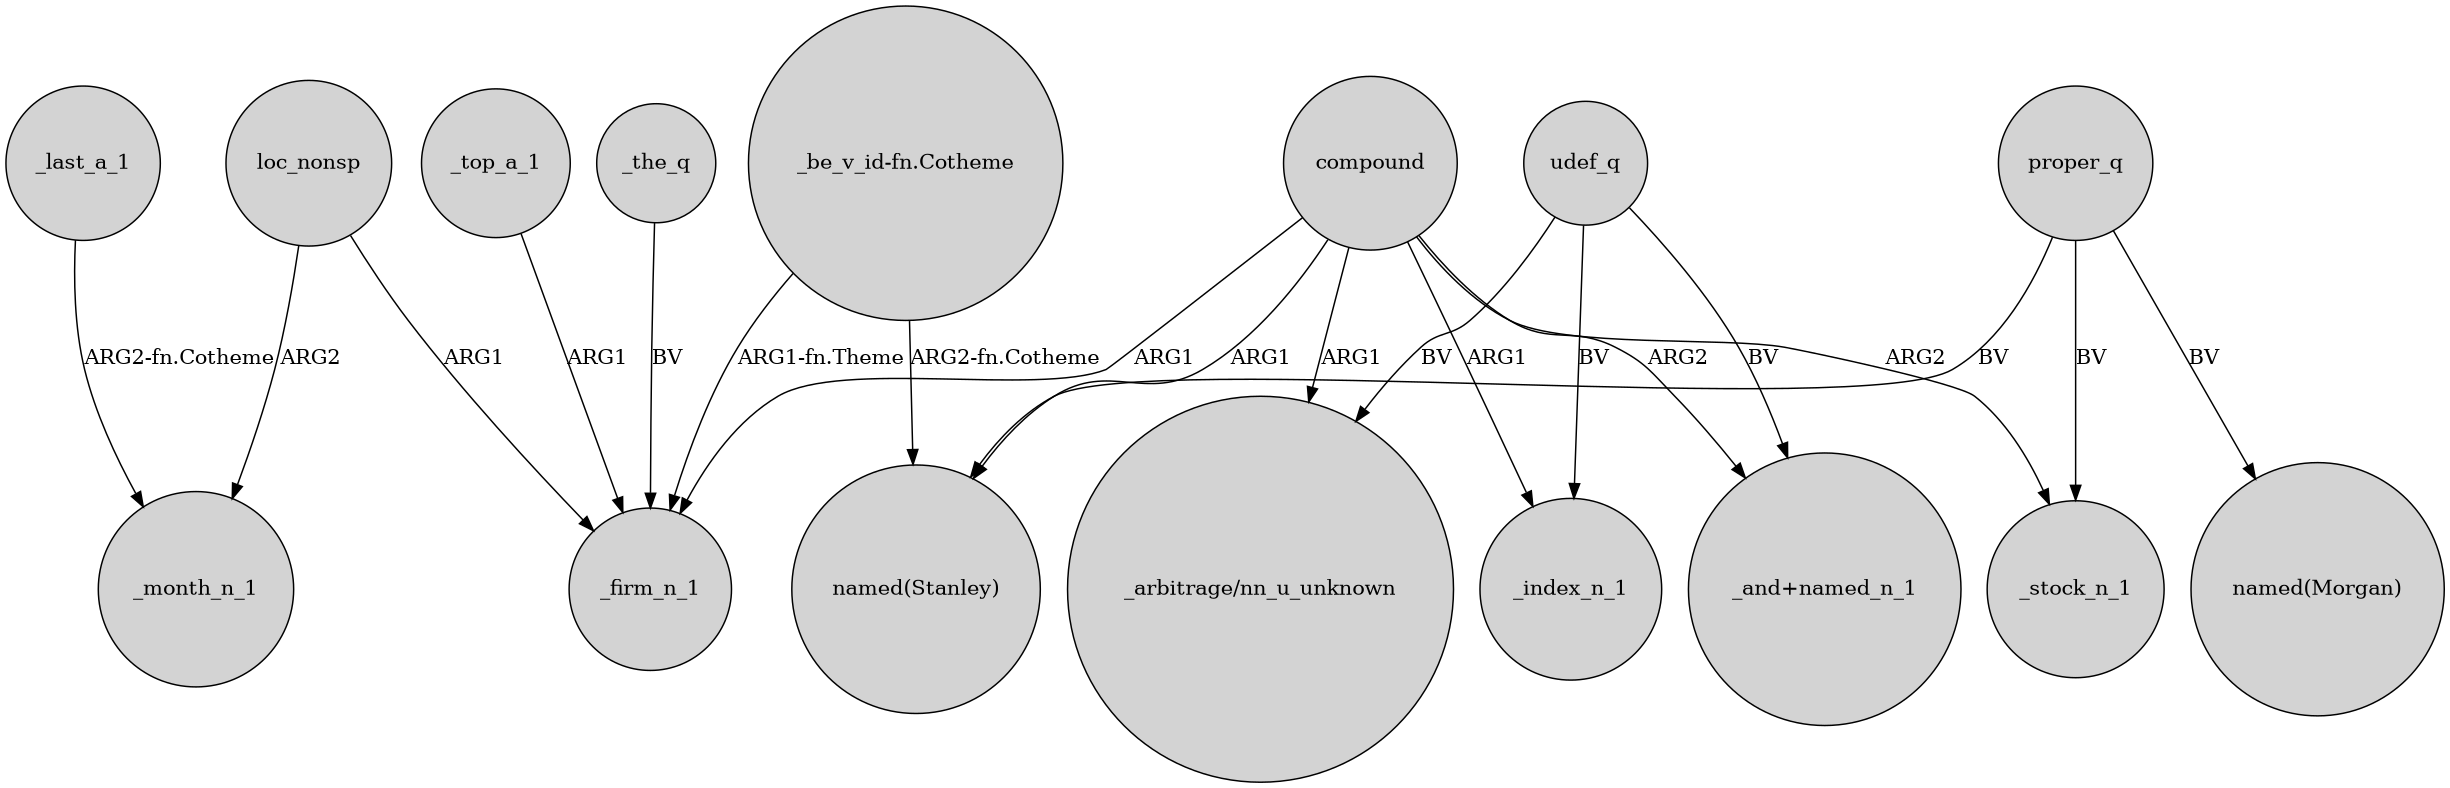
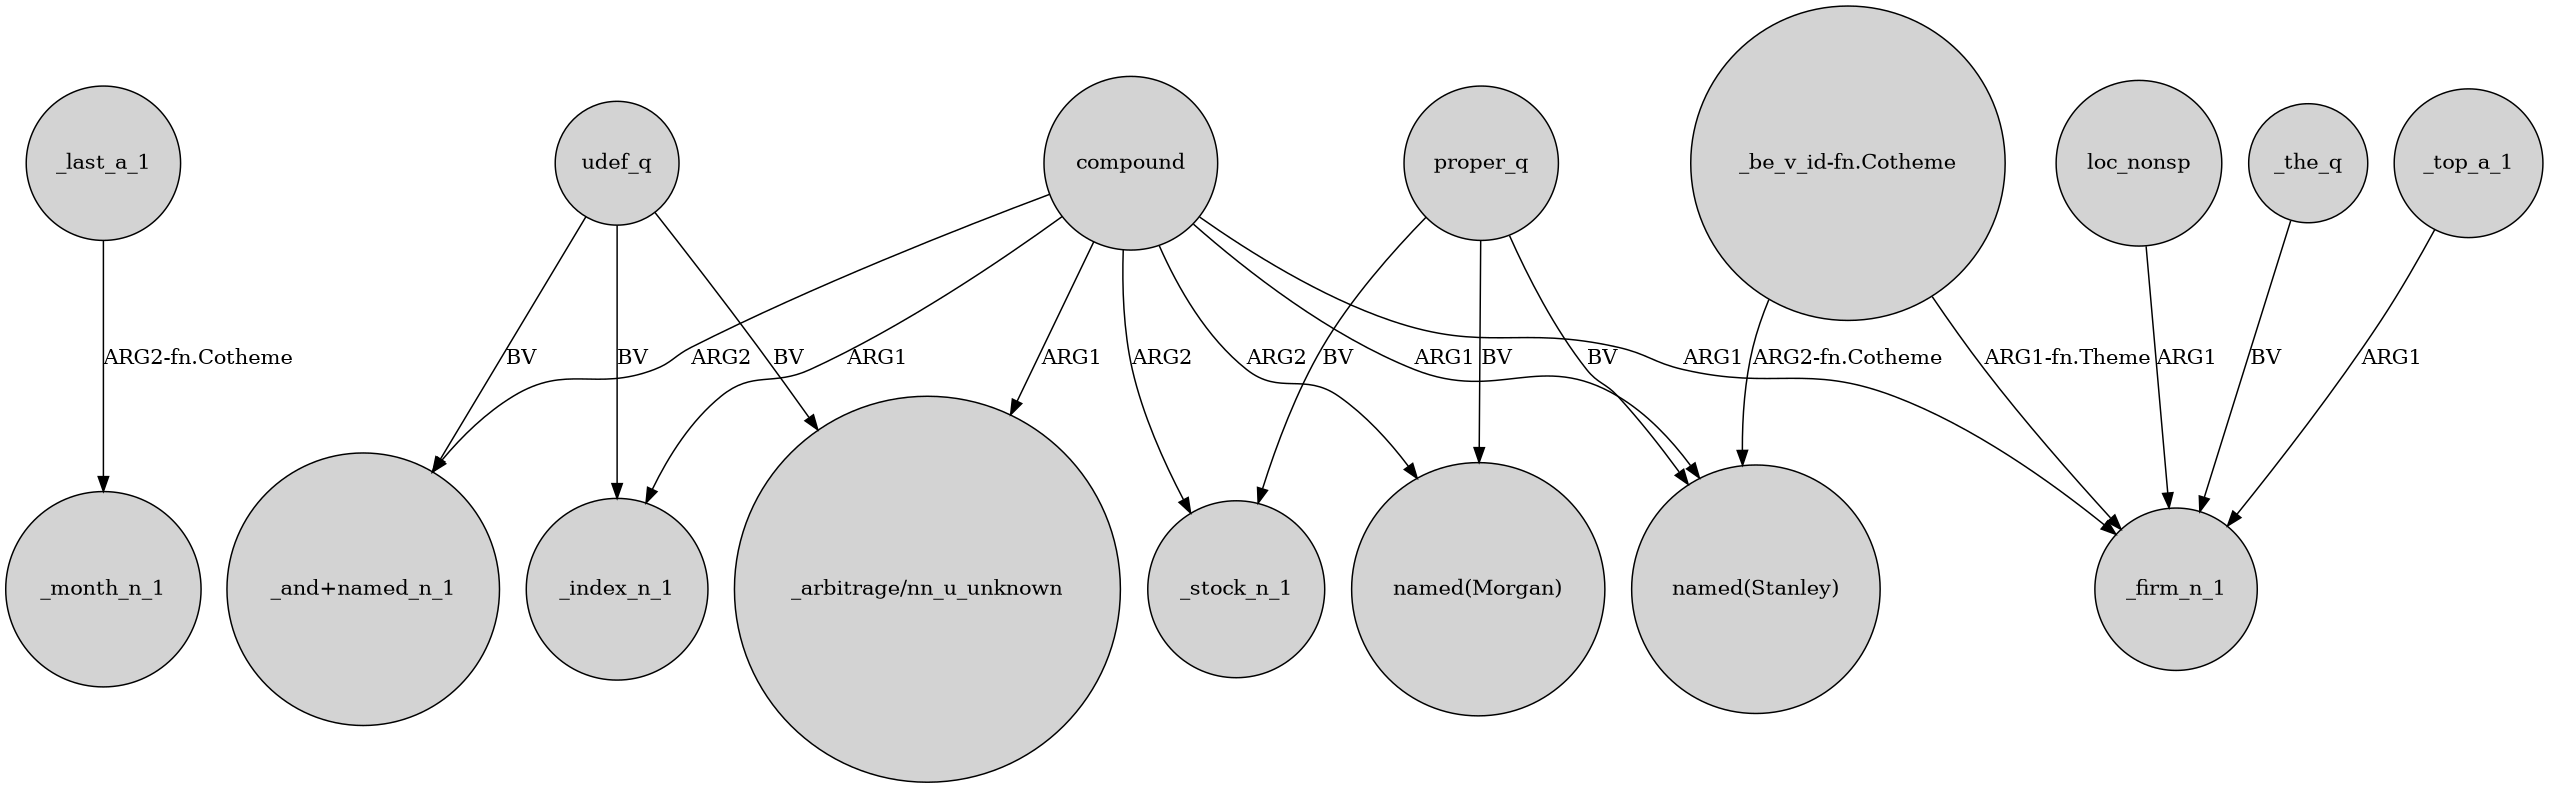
edge "loc_nonsp" -> "_month_n_1": removed, label "ARG2"
edge "compound" -> "named(Morgan)": added, label "ARG2"
